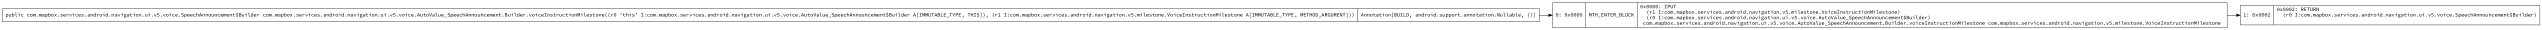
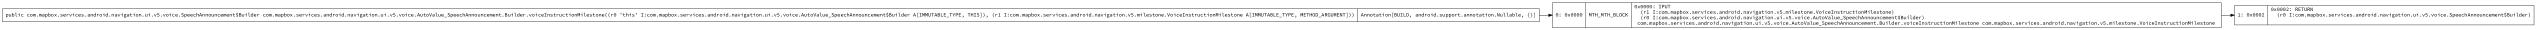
node "0: 0x0000": text "MTH_ENTER_BLOCK" -> "MTH_MTH_BLOCK"
